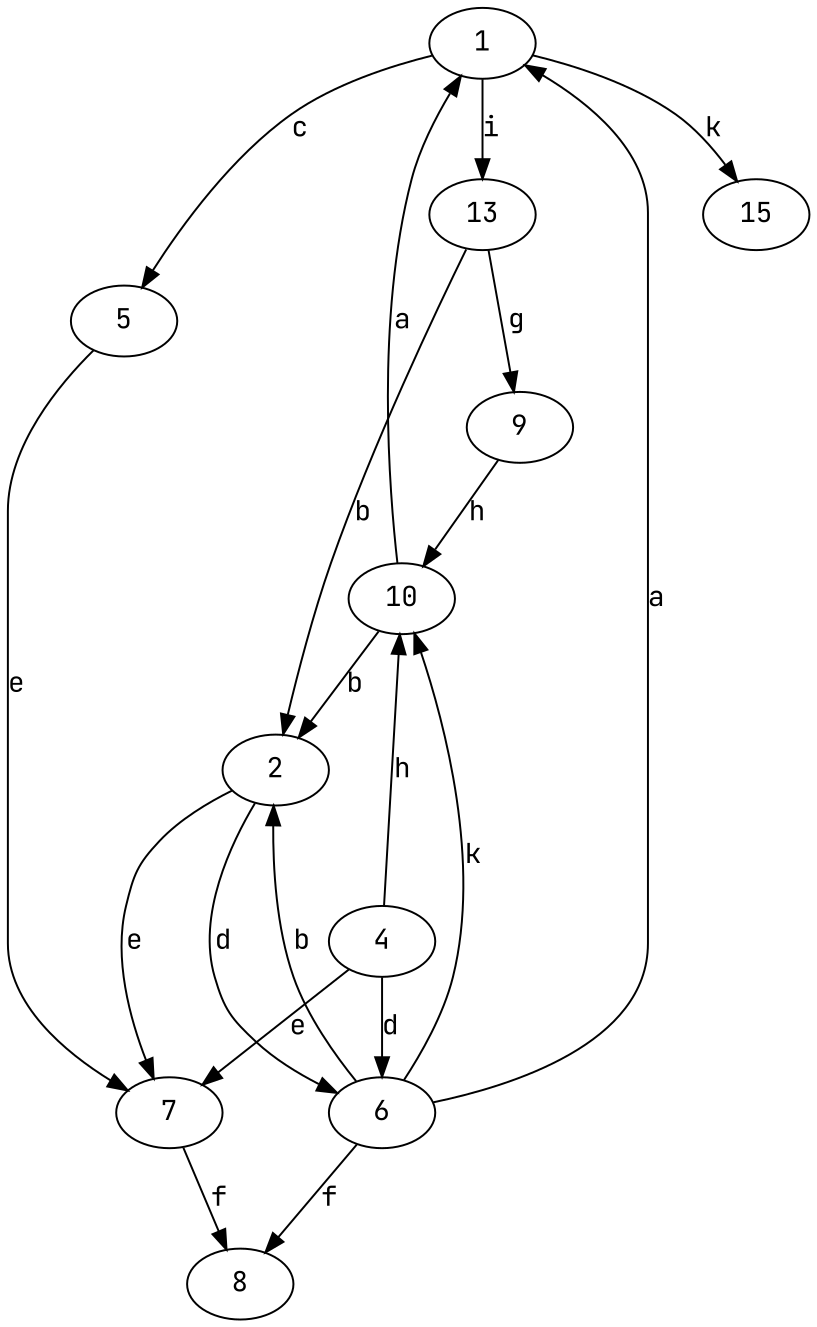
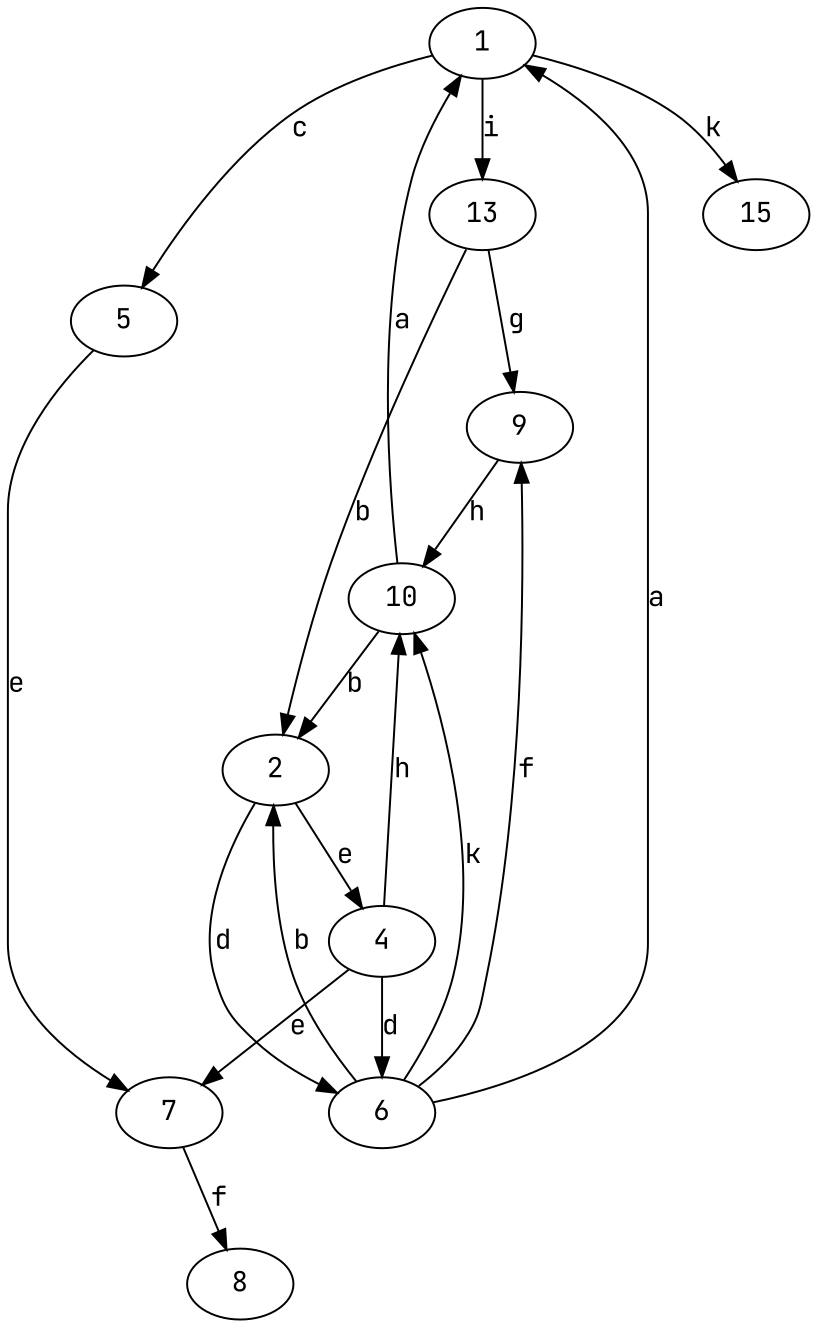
edge "2" -> "7": now "2" -> "4"
edge "6" -> "8": now "6" -> "9"
